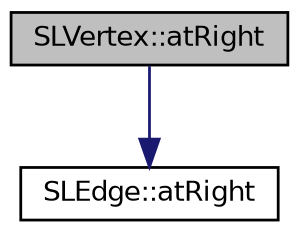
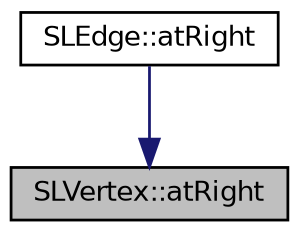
edge "SLVertex::atRight" -> "SLEdge::atRight": reversed
